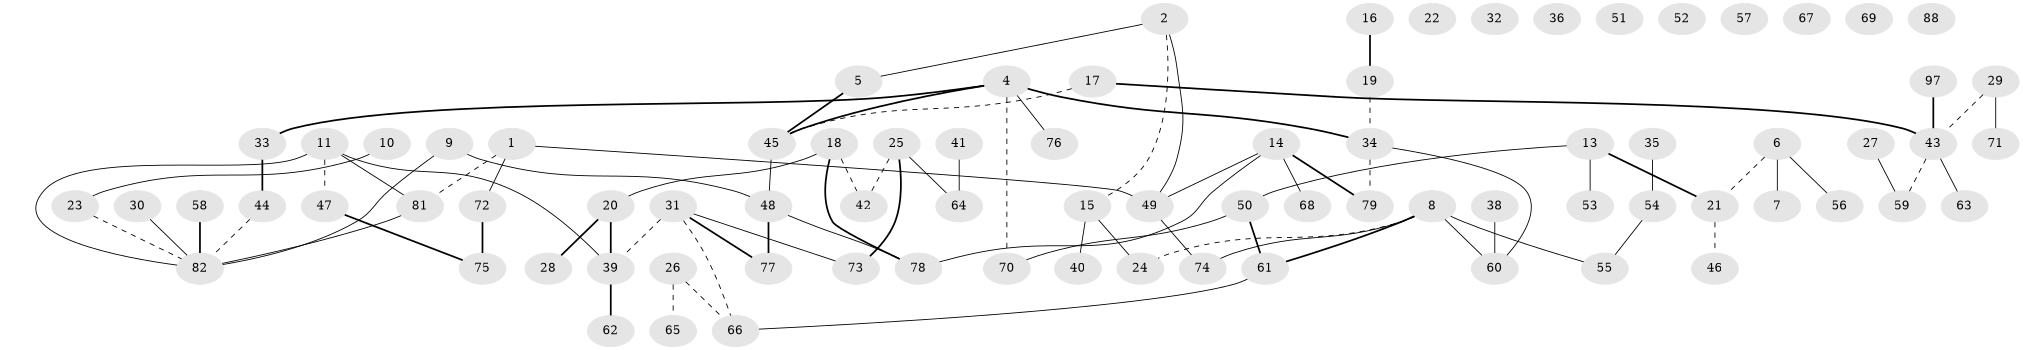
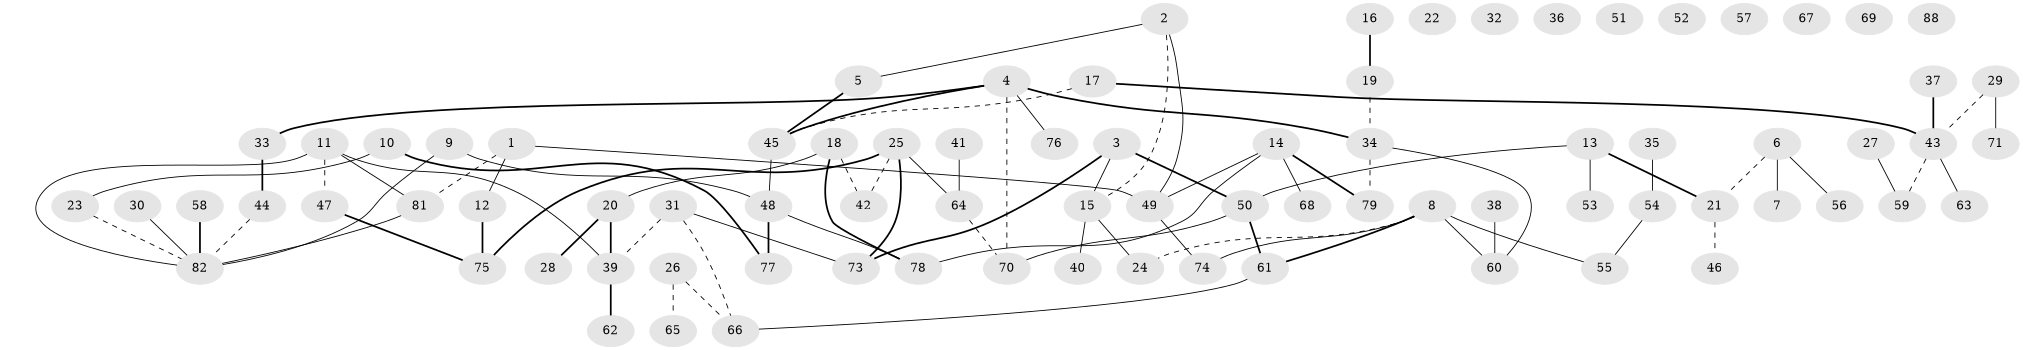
node "97": label "97" -> "37"
node "3": added
edge "25" -- "75": added
node "72": label "72" -> "12"
edge "64" -- "70": added
edge "31" -- "77": now "10" -- "77"
